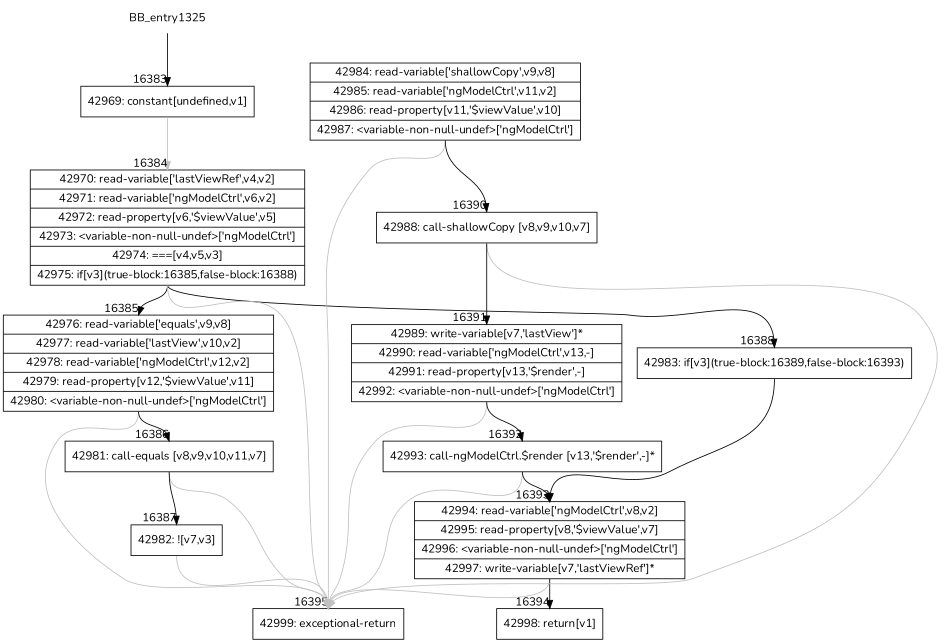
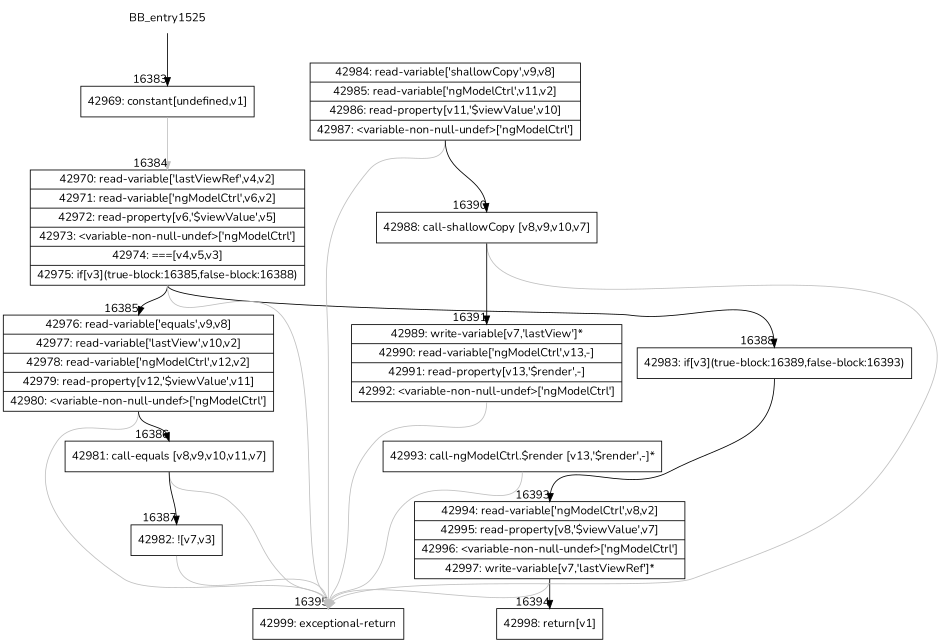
node "BB_entry1325": label "BB_entry1325" -> "BB_entry1525"
edge "42989: write-variable[v7,'lastView']*" -> "42993: call-ngModelCtrl.$render [v13,'$render',-]*": removed
edge "42993: call-ngModelCtrl.$render [v13,'$render',-]*" -> "42994: read-variable['ngModelCtrl',v8,v2]": removed
